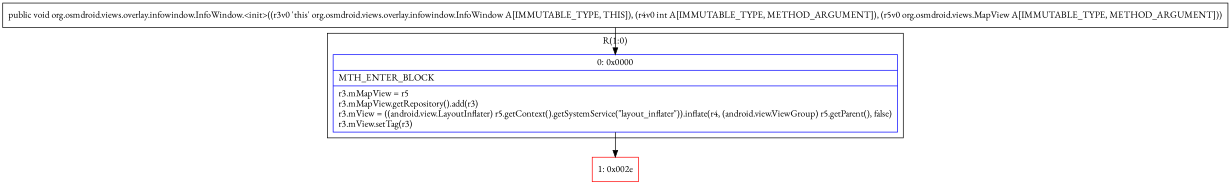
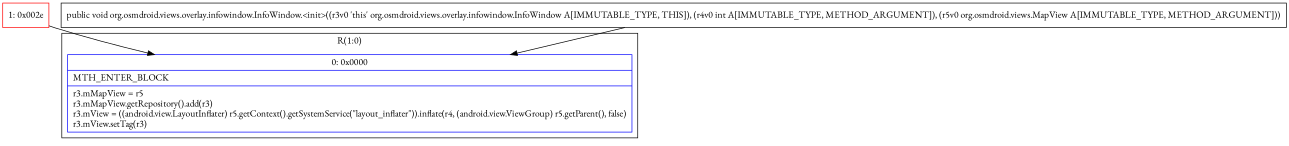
edge "0: 0x0000" -> "1: 0x002e": reversed
